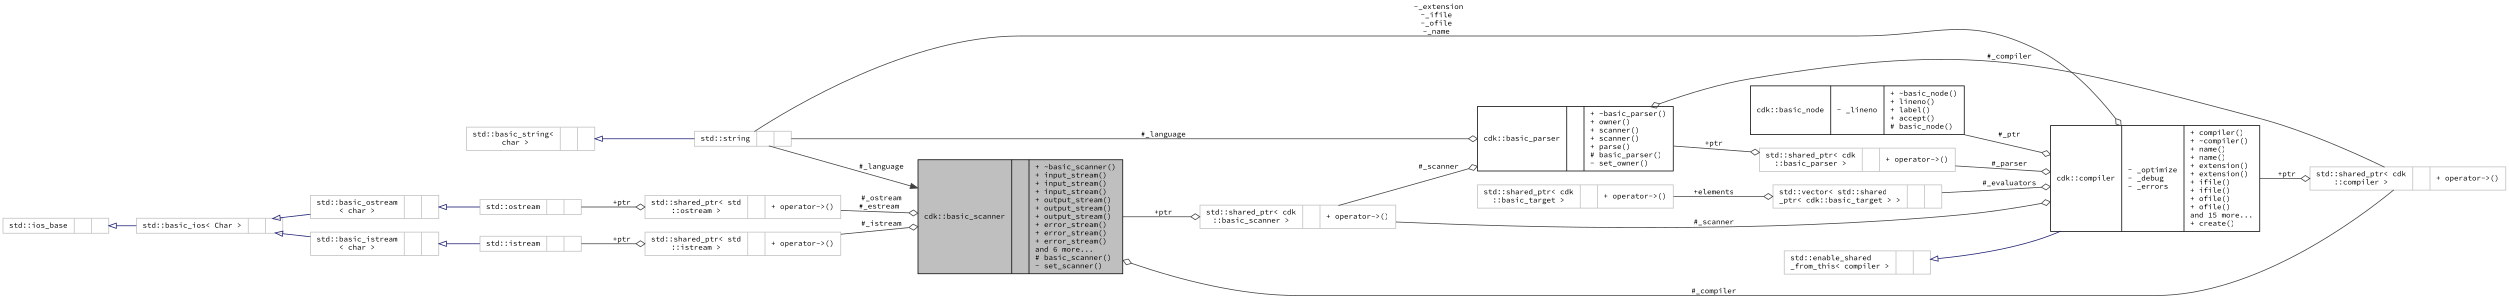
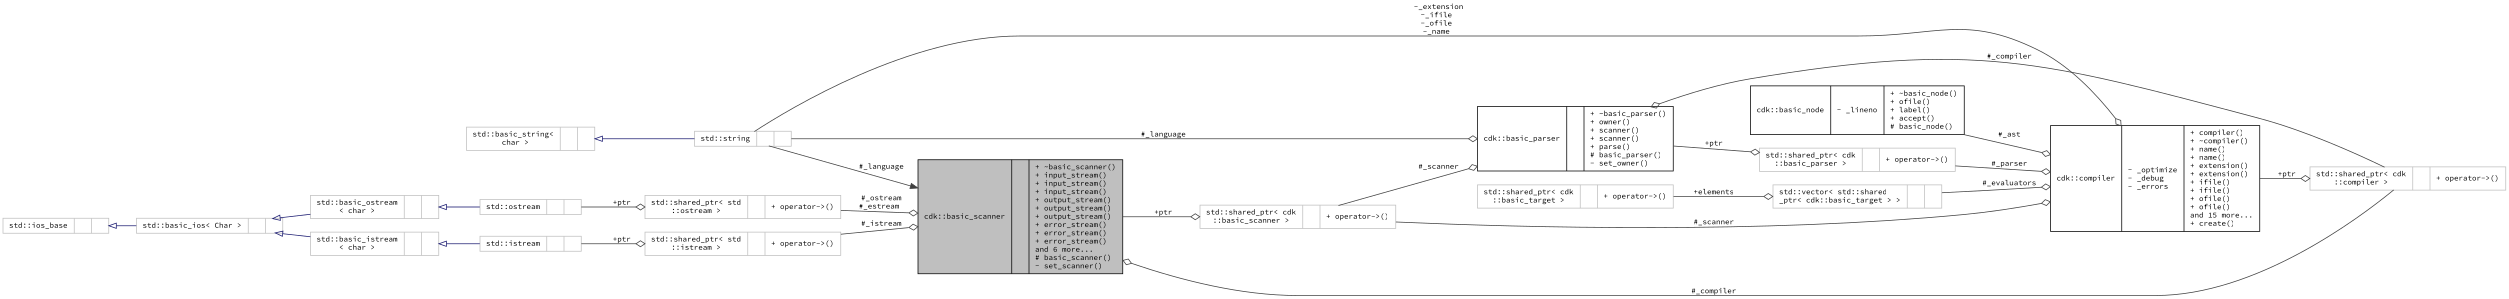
node "cdk::basic_node": text "+ lineno()" -> "+ ofile()"
edge "cdk::basic_node" -> "cdk::compiler": label " #_ptr" -> " #_ast"
node "std::enable_shared": removed
